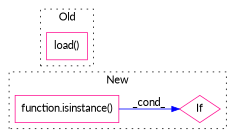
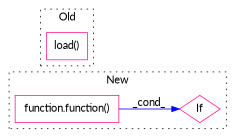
node "function.isinstance()": label "function.isinstance()" -> "function.function()"
